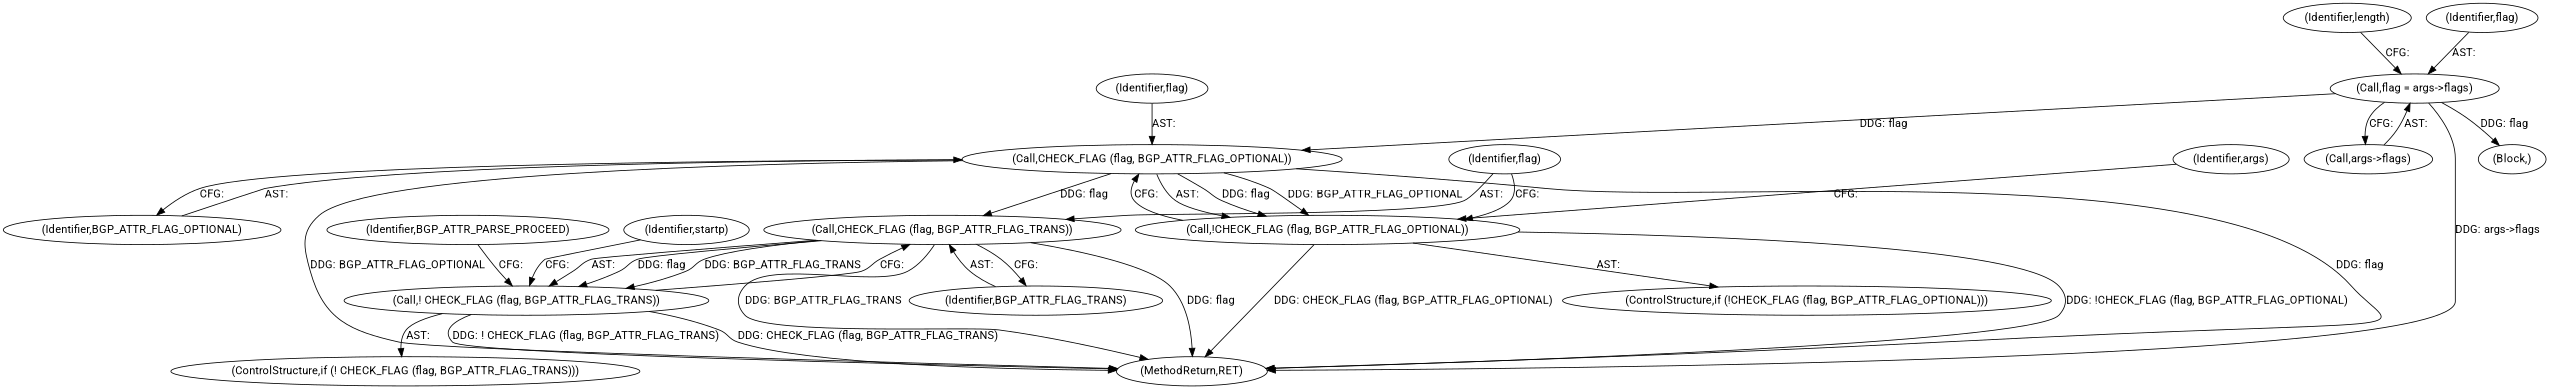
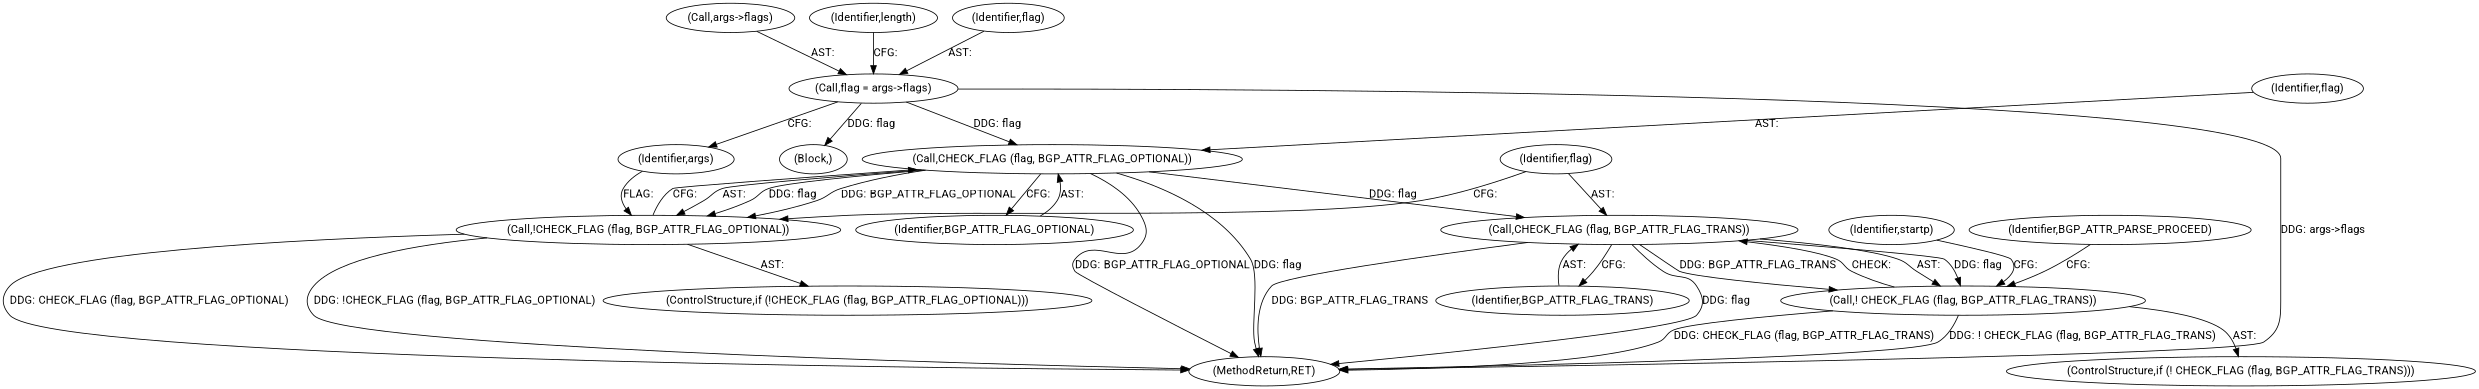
edge "(Call,flag = args->flags)" -> "(Call,args->flags)": now "(Call,flag = args->flags)" -> "(Identifier,args)"
edge "(Identifier,args)" -> "(Call,!CHECK_FLAG (flag, BGP_ATTR_FLAG_OPTIONAL))": label "CFG: " -> "FLAG: "
edge "(Call,! CHECK_FLAG (flag, BGP_ATTR_FLAG_TRANS))" -> "(Call,CHECK_FLAG (flag, BGP_ATTR_FLAG_TRANS))": label "CFG: " -> "CHECK: "
